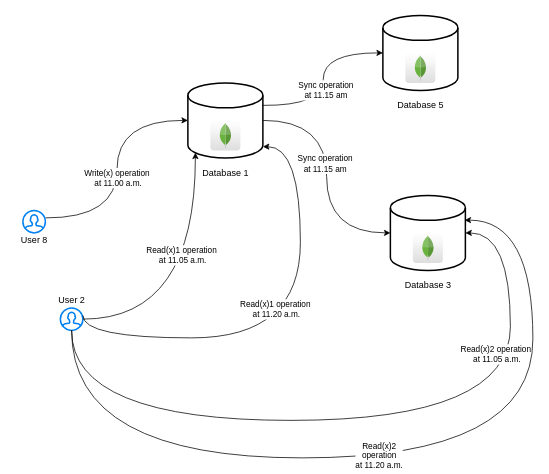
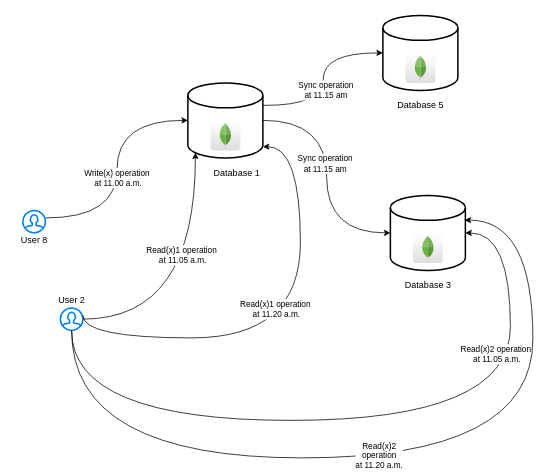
node "Database 1": moved (225, 173) -> (237, 173)
